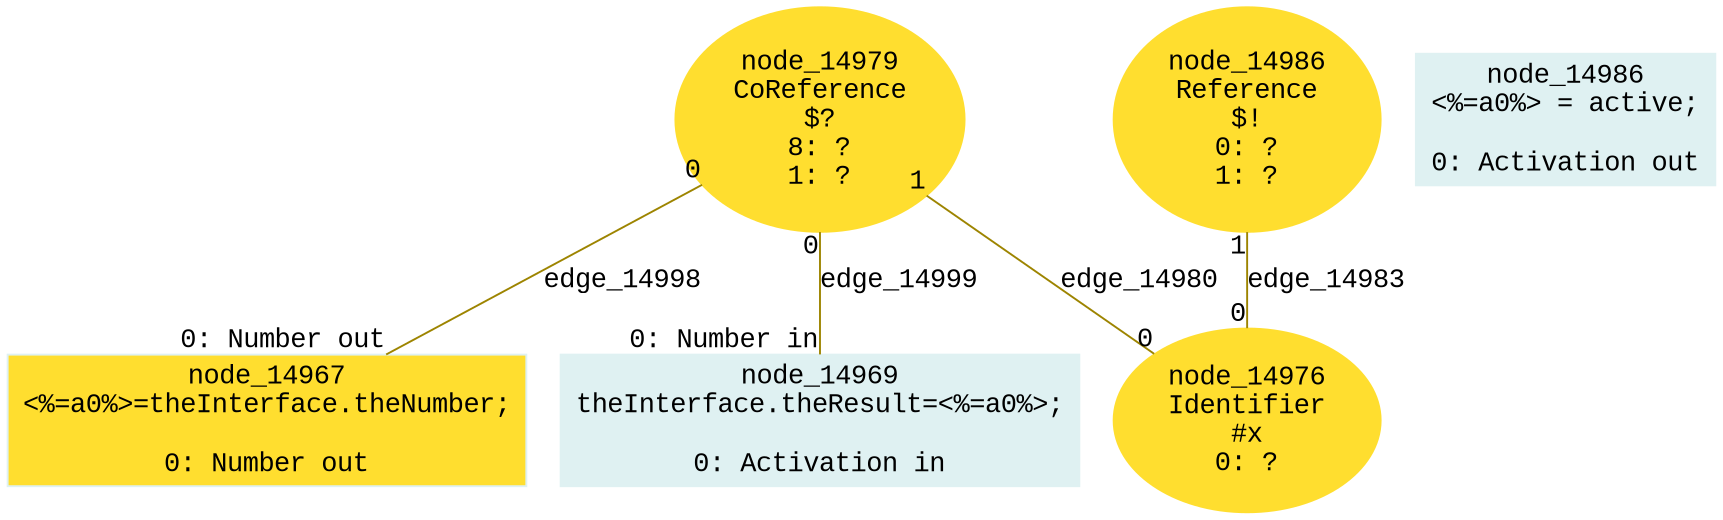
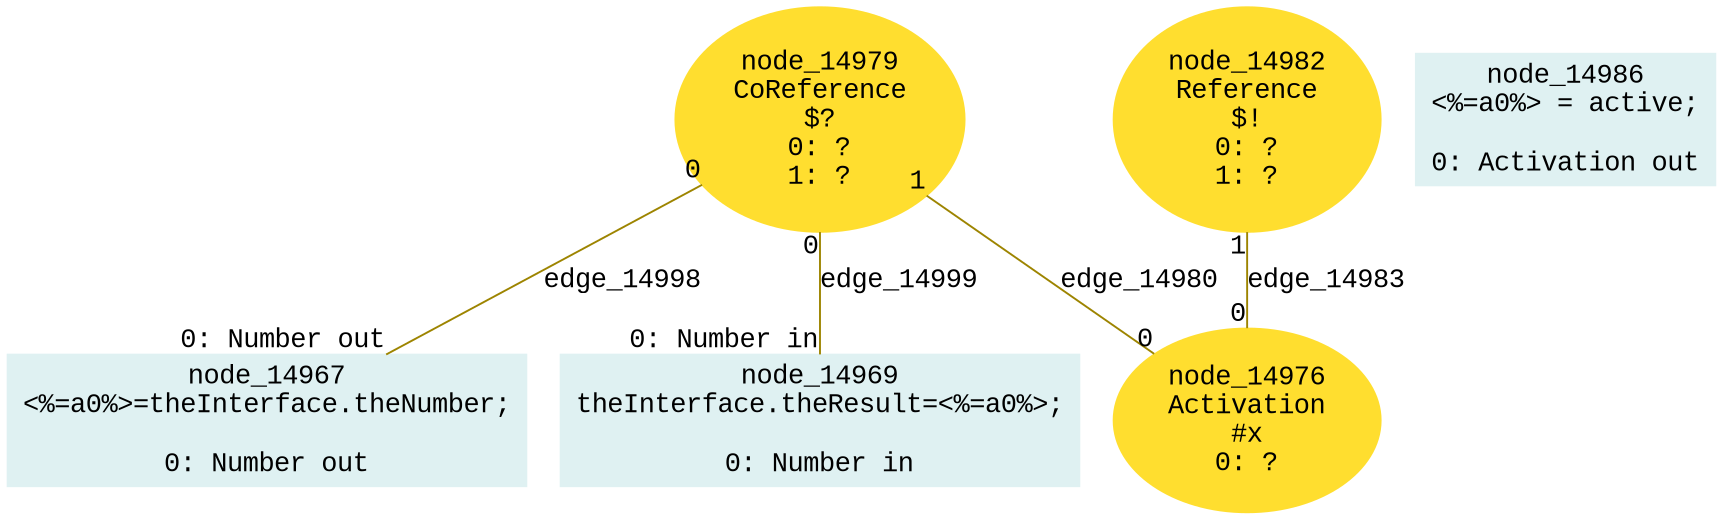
node "node_14979 CoReference $? 8: ? 1: ?": label "node_14979 CoReference $? 8: ? 1: ?" -> "node_14979 CoReference $? 0: ? 1: ?"
node "node_14986 Reference $! 0: ? 1: ?": label "node_14986 Reference $! 0: ? 1: ?" -> "node_14982 Reference $! 0: ? 1: ?"
node "node_14967 <%=a0%>=theInterface.theNumber; 0: Number out": fillcolor #ffde2f -> #dff1f2
node "node_14969 theInterface.theResult=<%=a0%>; 0: Activation in": label "node_14969 theInterface.theResult=<%=a0%>; 0: Activation in" -> "node_14969 theInterface.theResult=<%=a0%>; 0: Number in"
node "node_14976 Identifier #x 0: ?": label "node_14976 Identifier #x 0: ?" -> "node_14976 Activation #x 0: ?"
